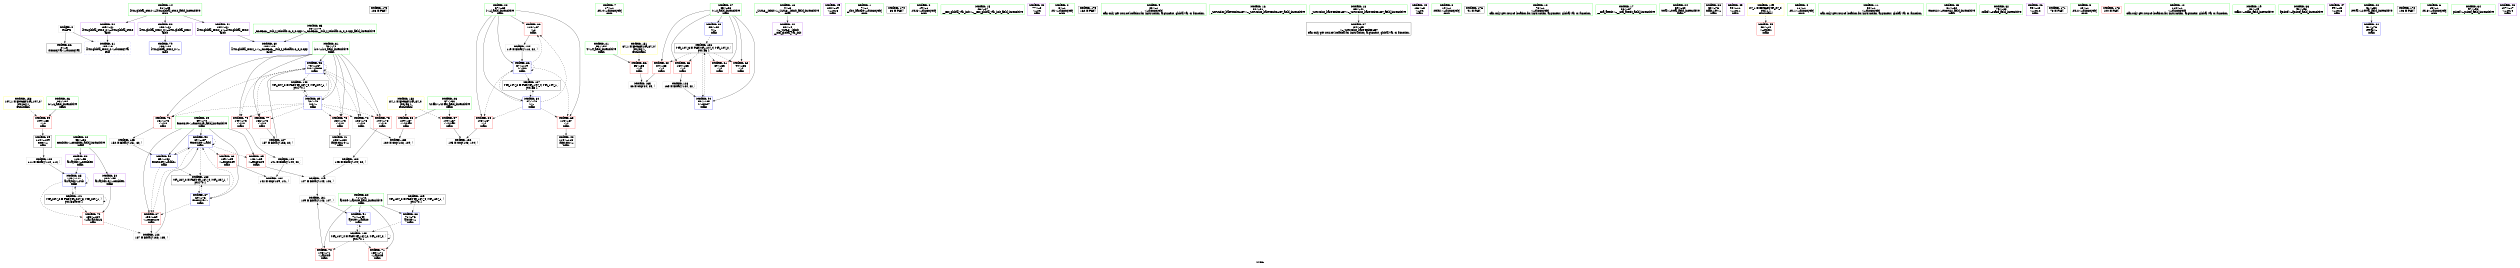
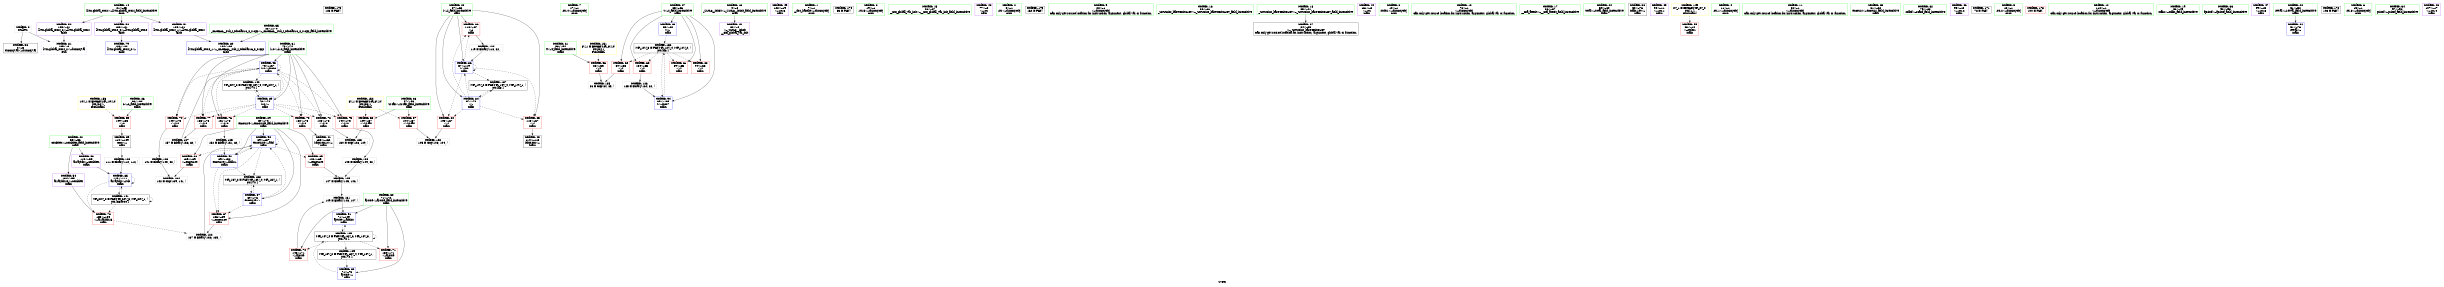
node "NodeID: 176": removed
edge "NodeID: 29" -> "NodeID: 68": added
edge "NodeID: 145" -> "NodeID: 139": added
